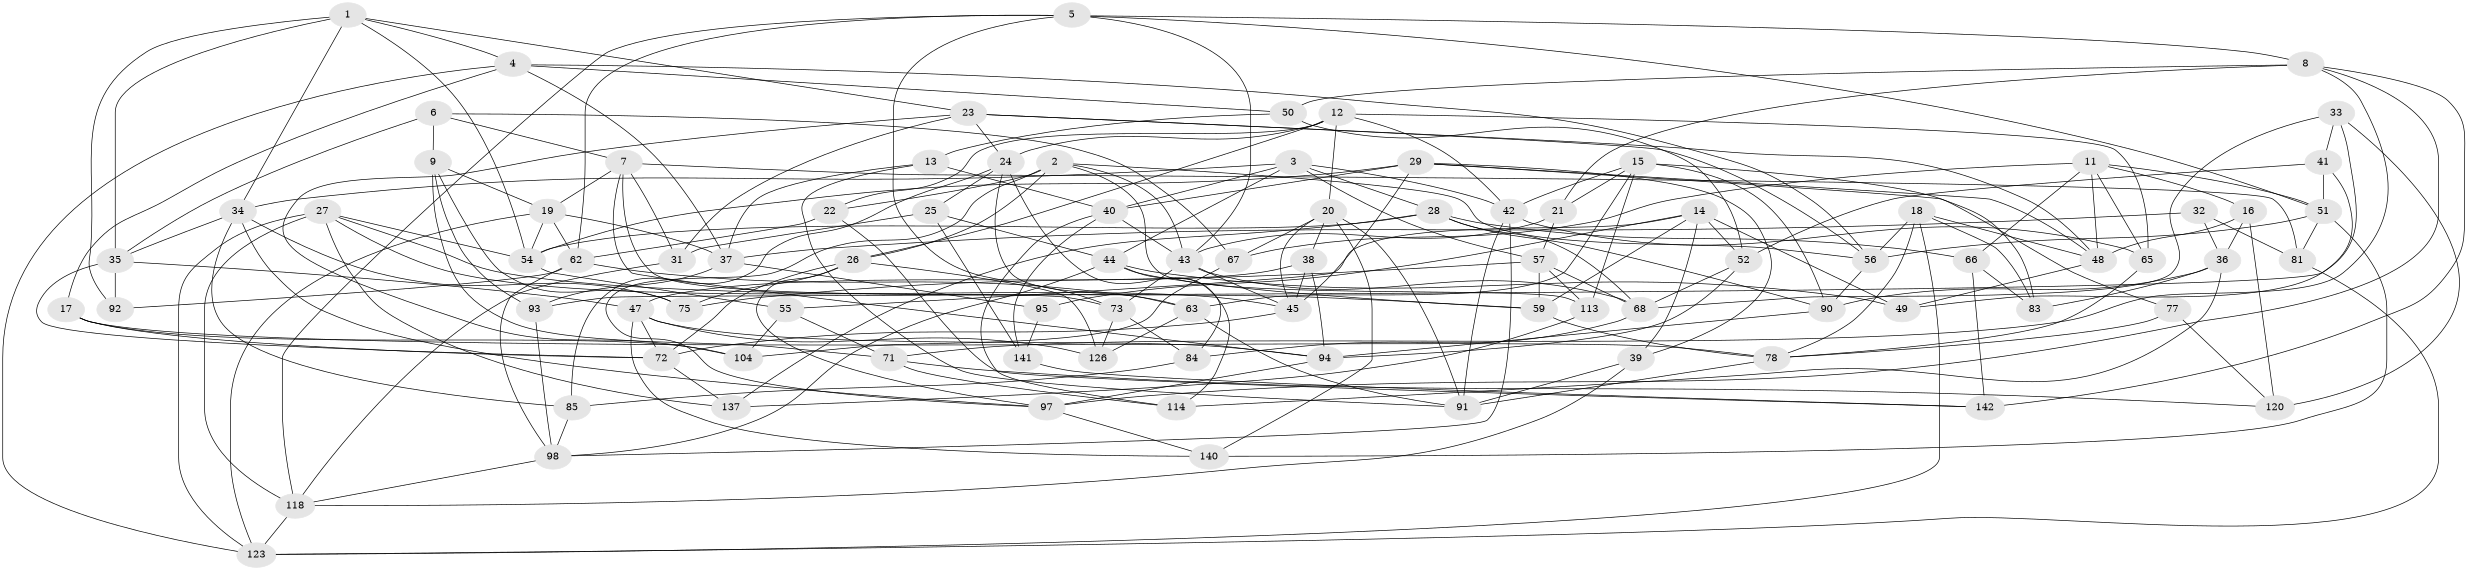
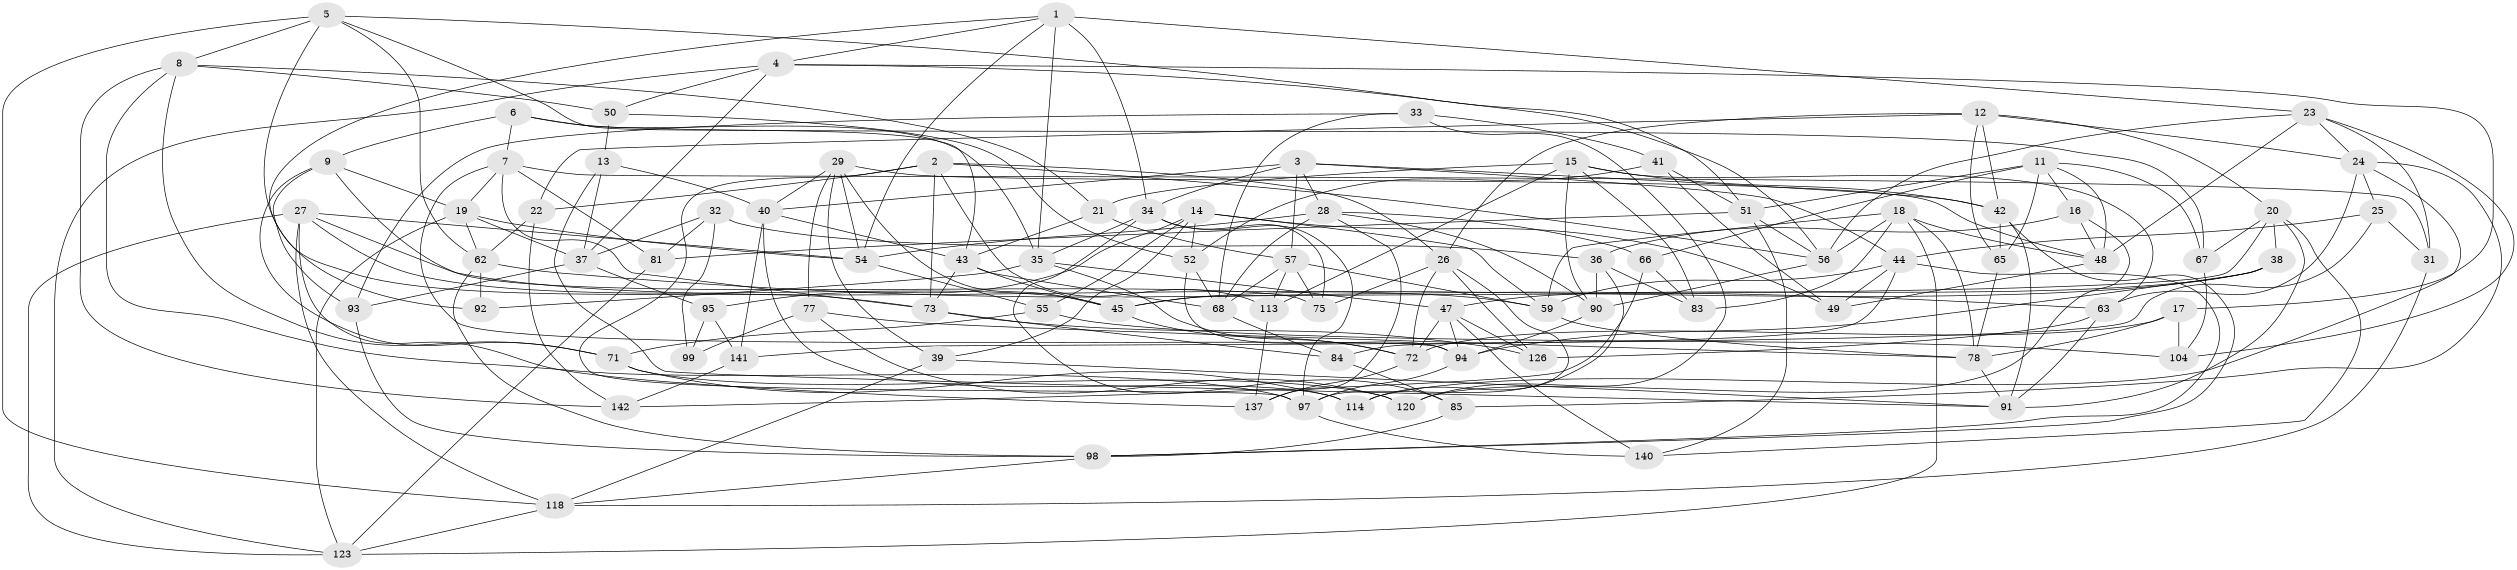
edge "2" -- "43": now "2" -- "73"
edge "18" -- "59": added
node "99": added
